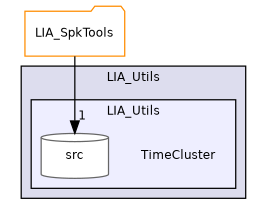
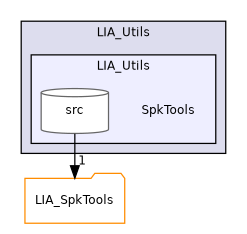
edge "LIA_SpkTools" -> "src": reversed
node "TimeCluster": label "TimeCluster" -> "SpkTools"
